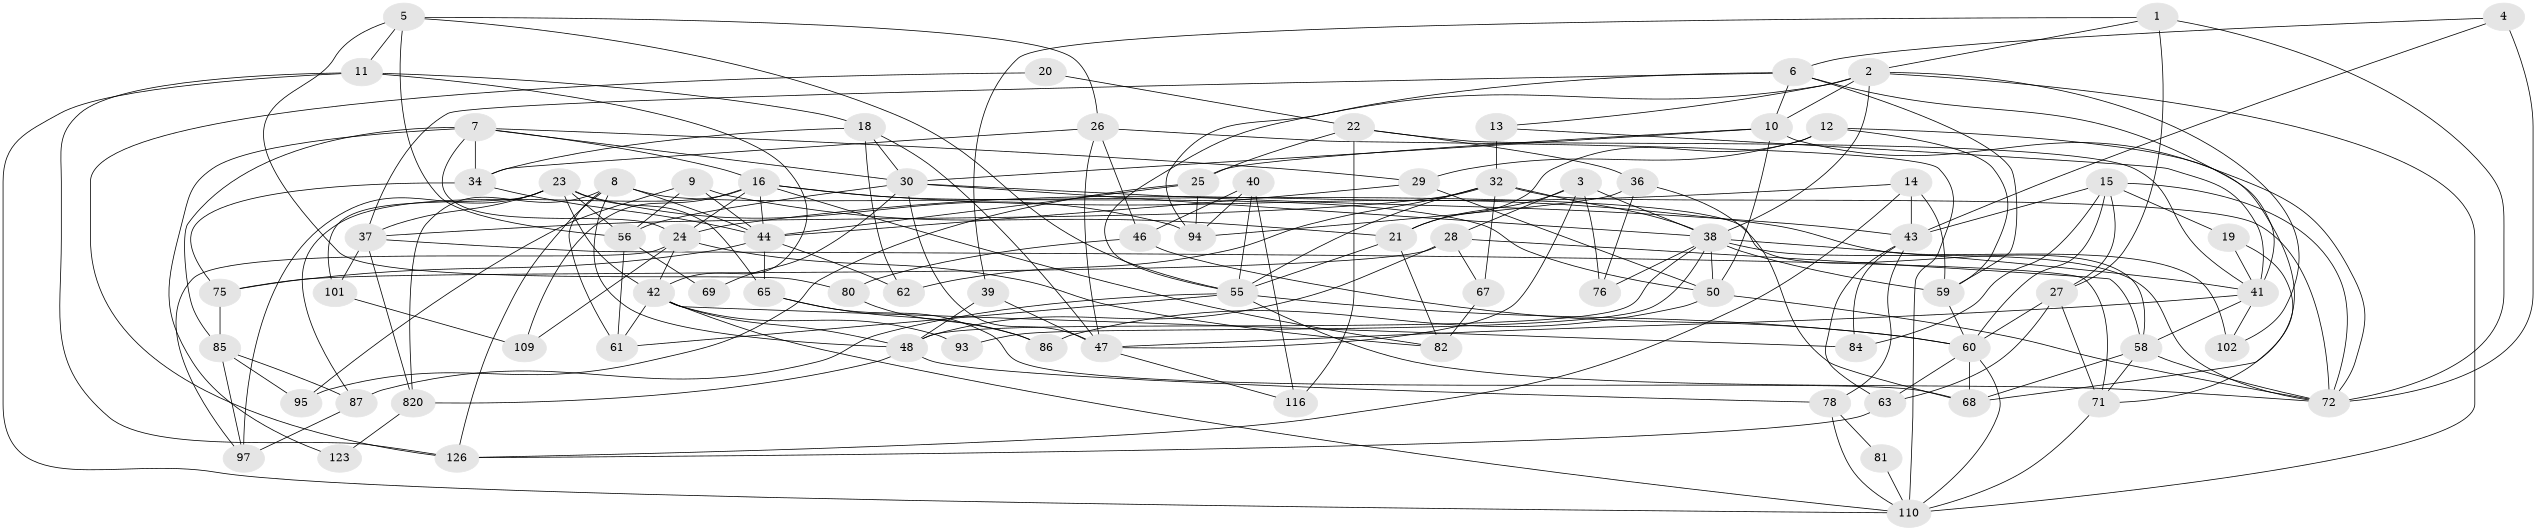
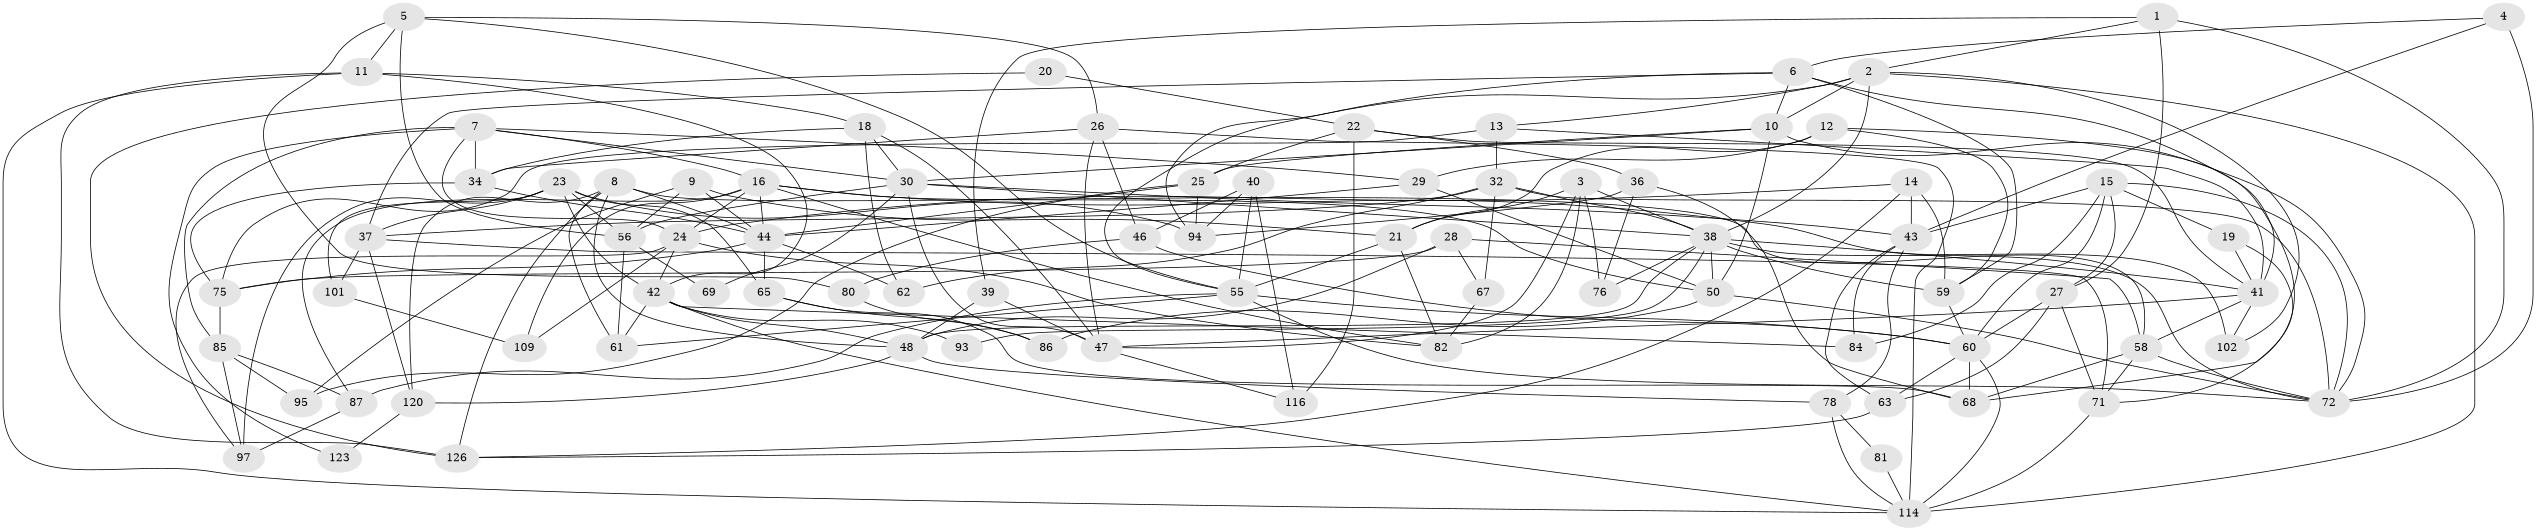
edge "13" -- "75": added
edge "3" -- "28": now "3" -- "82"
edge "32" -- "55": removed
node "820": label "820" -> "120"
node "110": label "110" -> "114"
